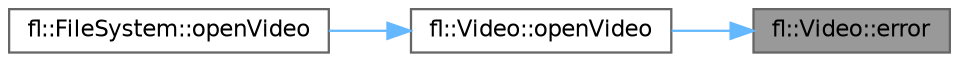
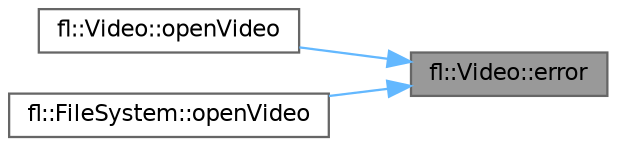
edge "fl::FileSystem::openVideo" -> "fl::Video::openVideo": now "fl::FileSystem::openVideo" -> "fl::Video::error"
